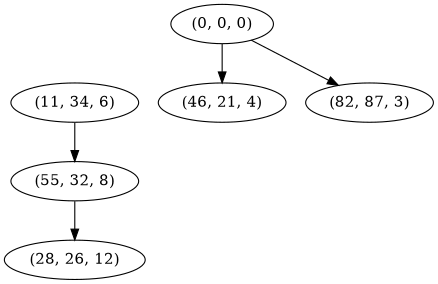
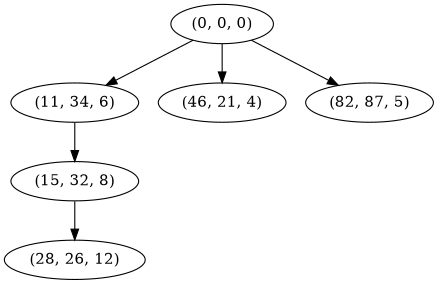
edge "(0, 0, 0)" -> "(11, 34, 6)": added
node "(82, 87, 3)": label "(82, 87, 3)" -> "(82, 87, 5)"
node "(55, 32, 8)": label "(55, 32, 8)" -> "(15, 32, 8)"
